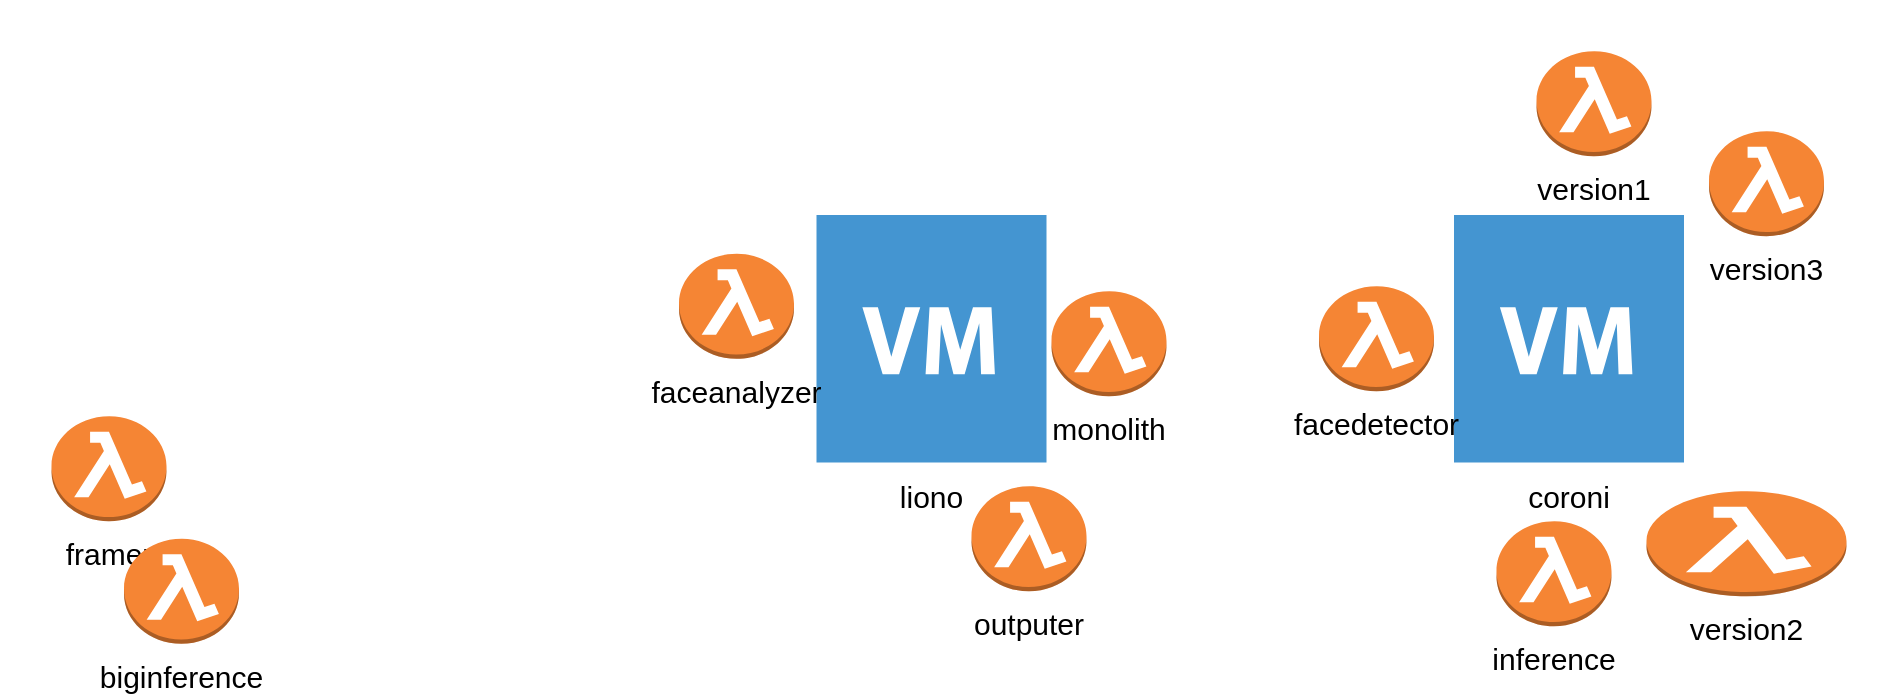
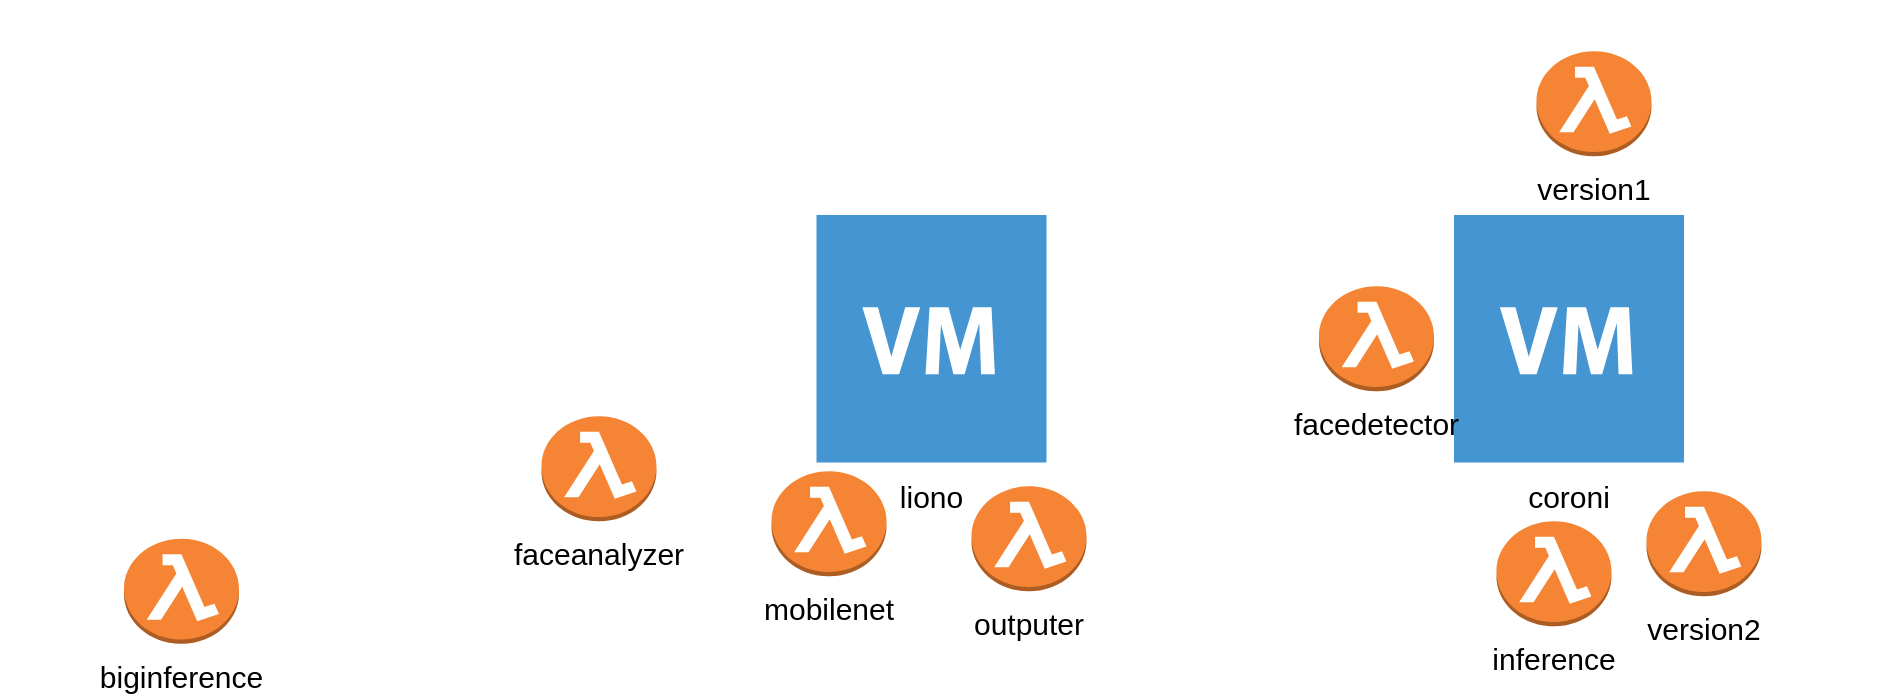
node "version3": removed
node "faceanalyzer": moved (736, 306) -> (599, 469)
node "monolith": removed
node "framer": removed
node "mobilenet": added
node "version2": size 200x105 -> 115x105
